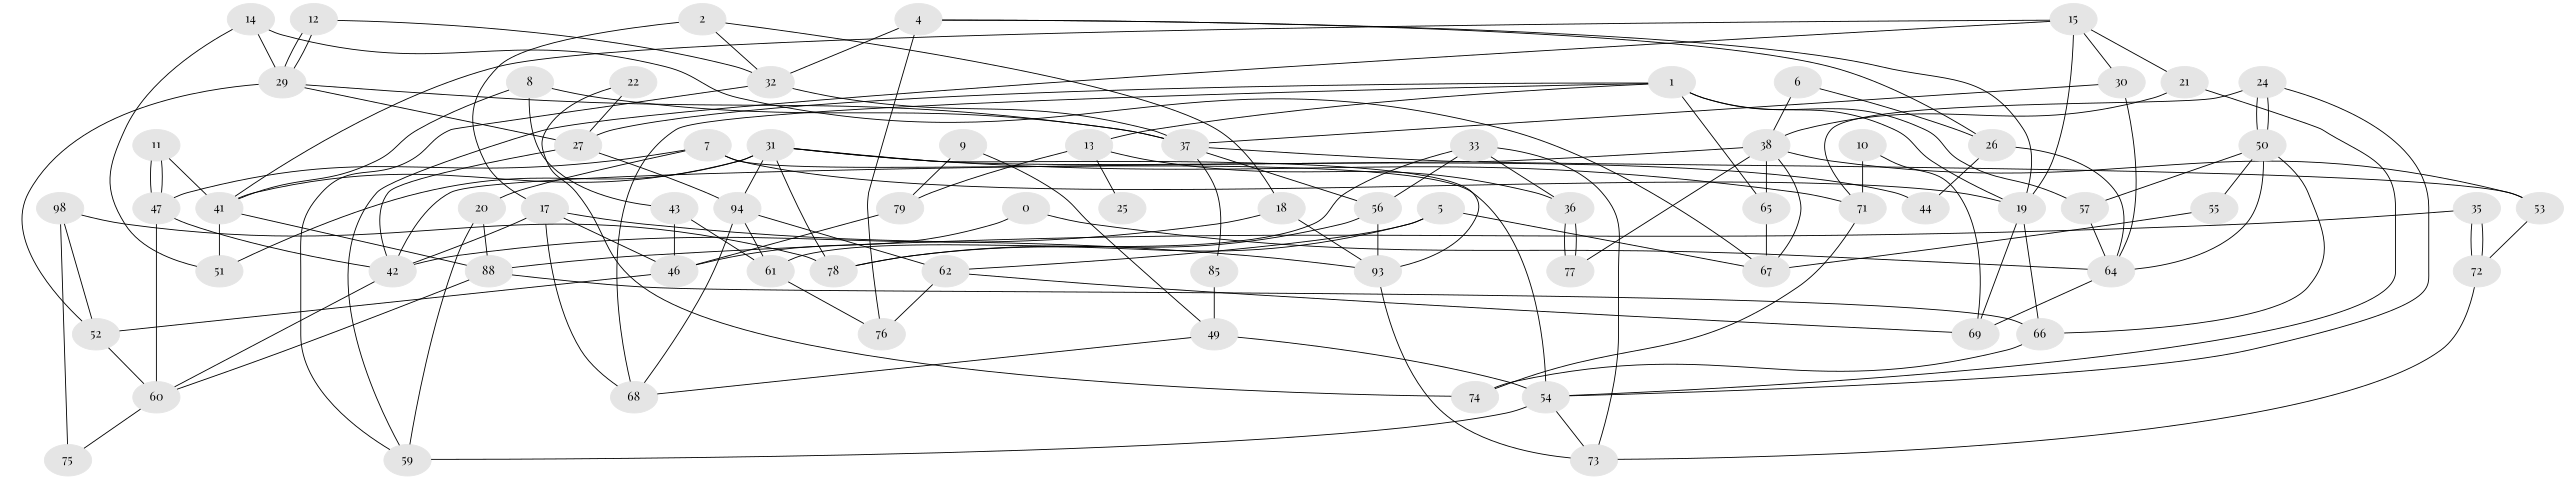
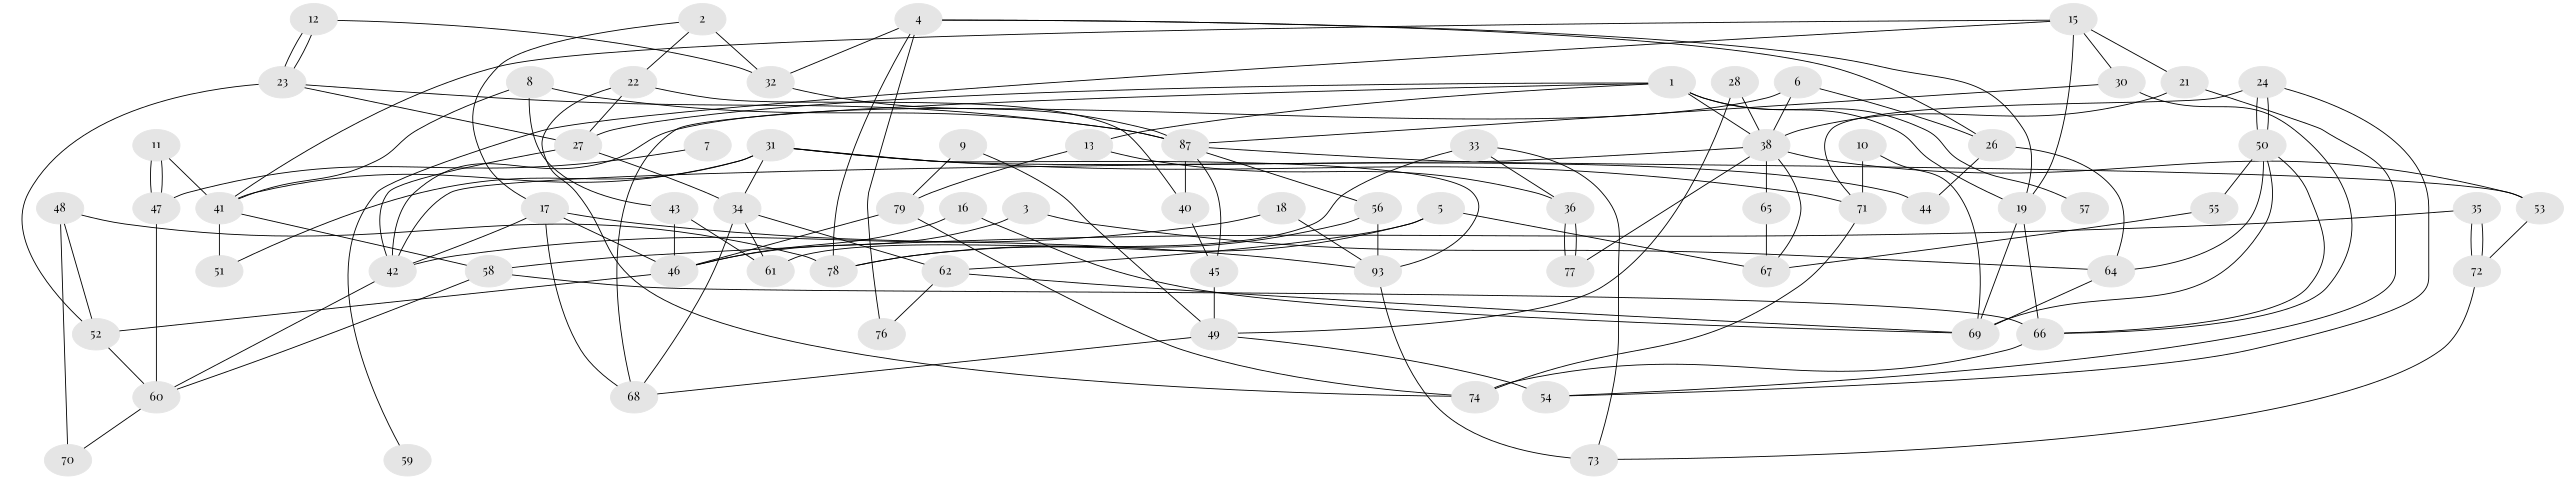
node "14": removed
edge "2" -- "18": now "2" -- "22"
node "29": label "29" -> "23"
node "28": added
edge "1" -- "65": now "1" -- "38"
node "37": label "37" -> "87"
edge "32" -- "59": removed
edge "7" -- "54": removed
edge "33" -- "56": removed
edge "30" -- "64": now "30" -- "66"
edge "50" -- "57": now "50" -- "69"
edge "7" -- "19": removed
node "98": label "98" -> "48"
node "20": removed
node "94": label "94" -> "34"
node "16": added
node "0": label "0" -> "3"
node "25": removed
node "40": added
edge "31" -- "78": now "4" -- "78"
edge "57" -- "64": removed
edge "47" -- "42": now "6" -- "42"
node "88": label "88" -> "58"
node "85": label "85" -> "45"
edge "61" -- "76": removed
edge "79" -- "74": added
edge "54" -- "73": removed
edge "54" -- "59": removed
node "75": label "75" -> "70"
